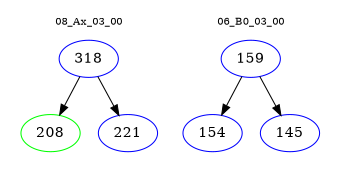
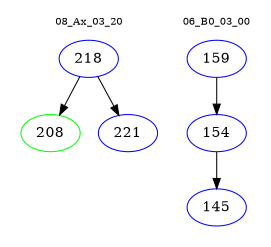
cluster "08_Ax_03_00": label "08_Ax_03_00" -> "08_Ax_03_20"
node "318": label "318" -> "218"
edge "159" -> "145": now "154" -> "145"
